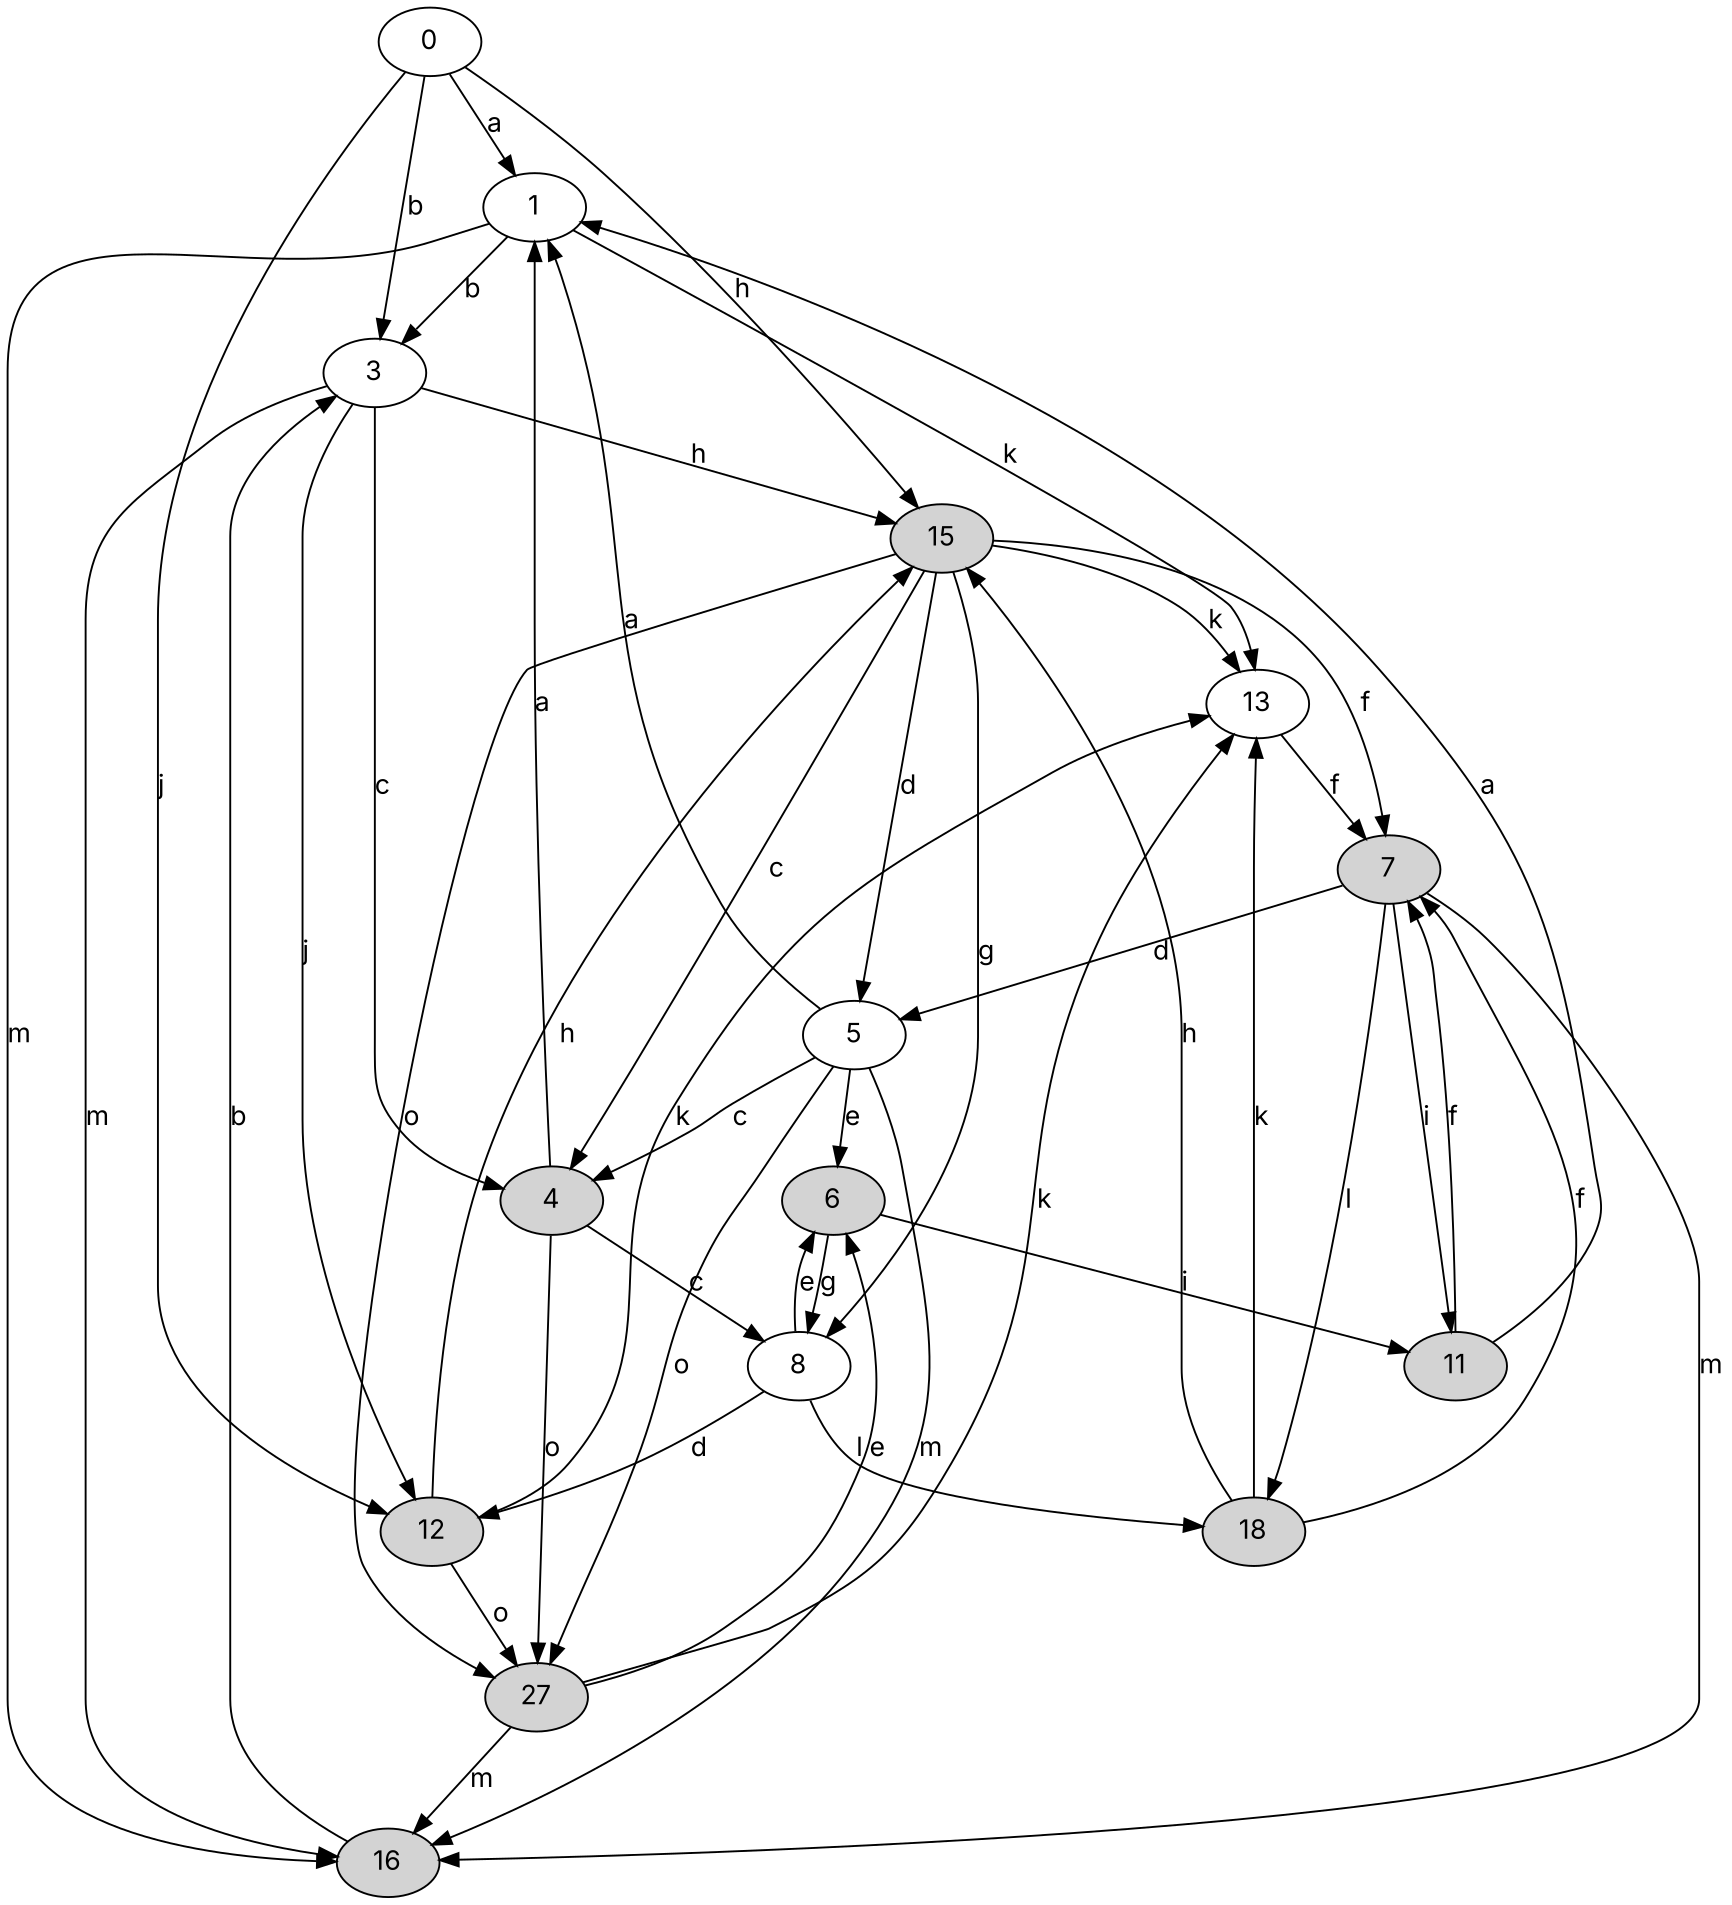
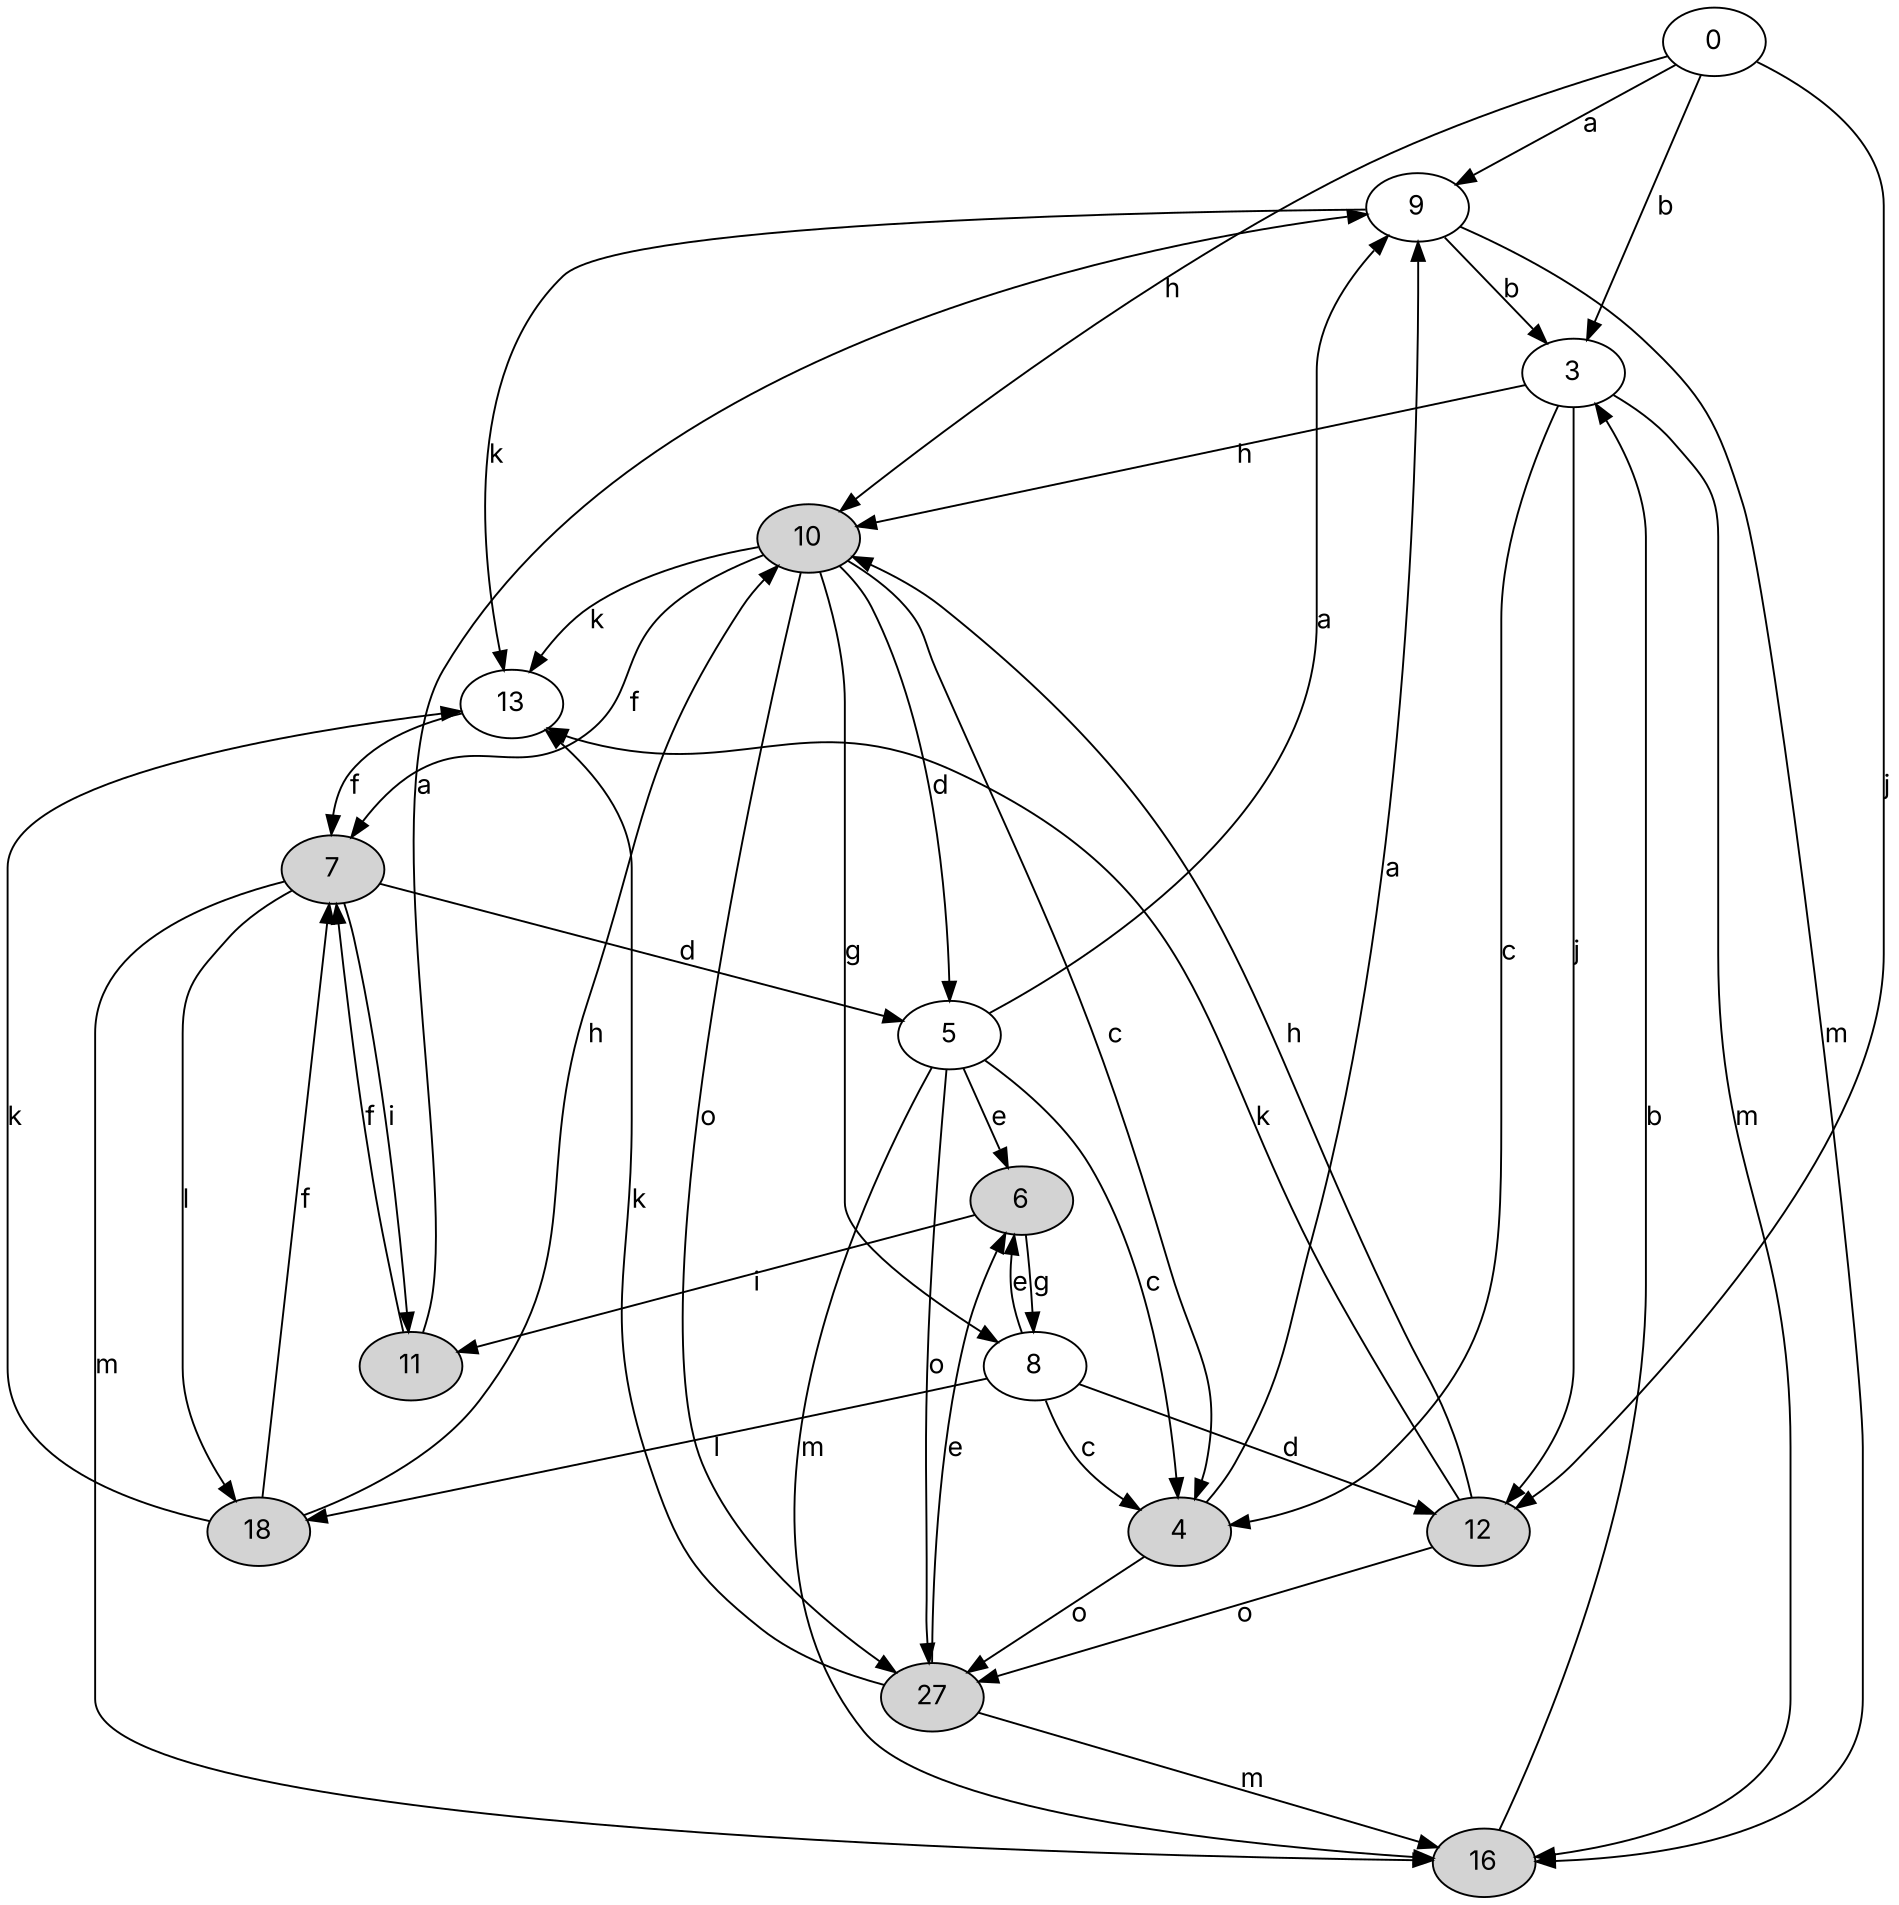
node "1": label "1" -> "9"
node "15": label "15" -> "10"
edge "4" -> "8": reversed
